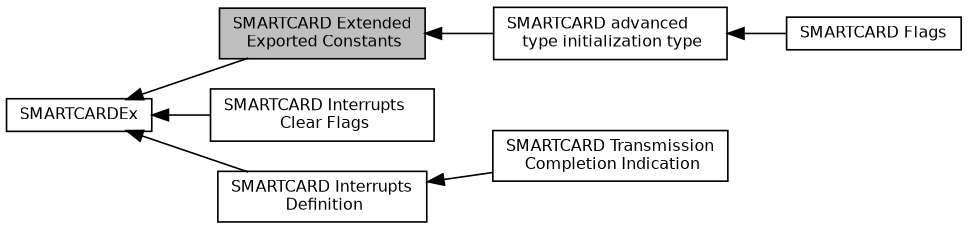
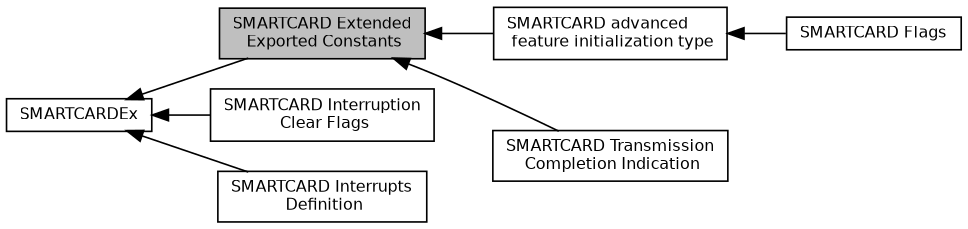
node "SMARTCARD advanced type initialization type": label "SMARTCARD advanced type initialization type" -> "SMARTCARD advanced feature initialization type"
node "SMARTCARD Interrupts Clear Flags": label "SMARTCARD Interrupts Clear Flags" -> "SMARTCARD Interruption Clear Flags"
edge "SMARTCARD Transmission Completion Indication" -> "SMARTCARD Interrupts Definition": now "SMARTCARD Transmission Completion Indication" -> "SMARTCARD Extended Exported Constants"
